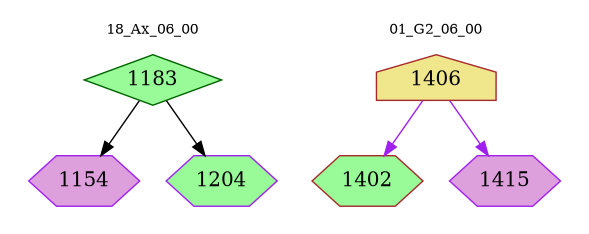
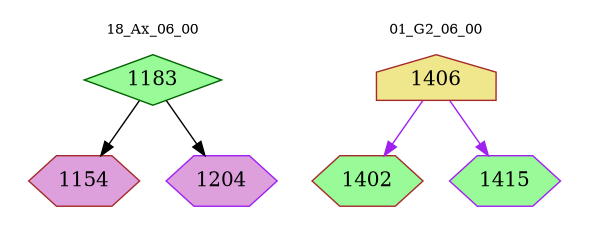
node "1154": color purple -> brown
node "1204": fillcolor palegreen -> plum
node "1415": fillcolor plum -> palegreen
